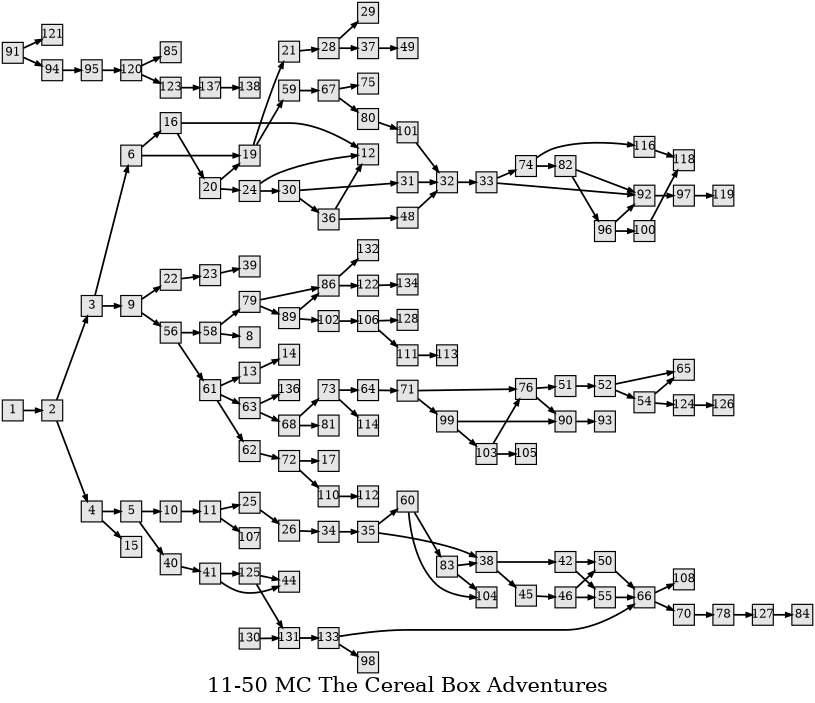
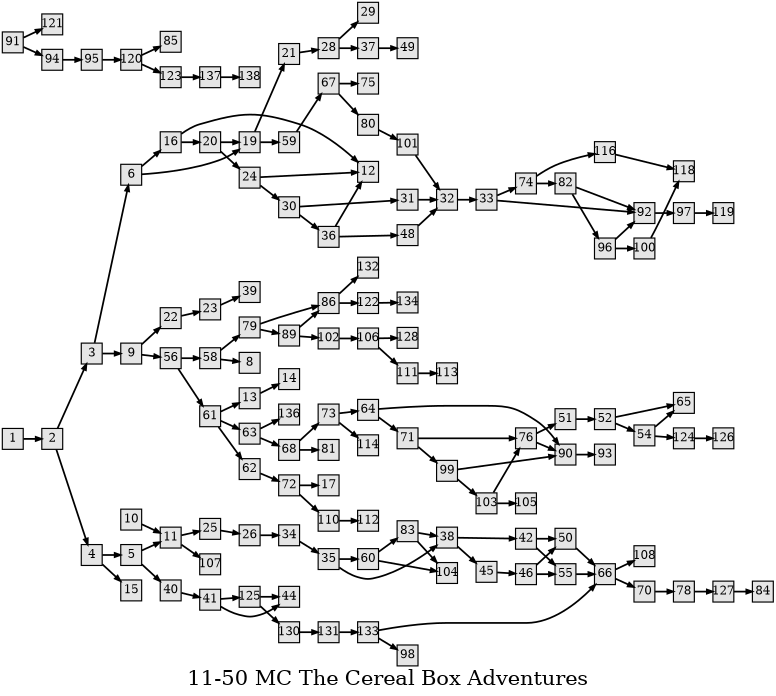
edge "64" -> "90": added
edge "5" -> "10": now "5" -> "11"
edge "125" -> "131": now "125" -> "130"
